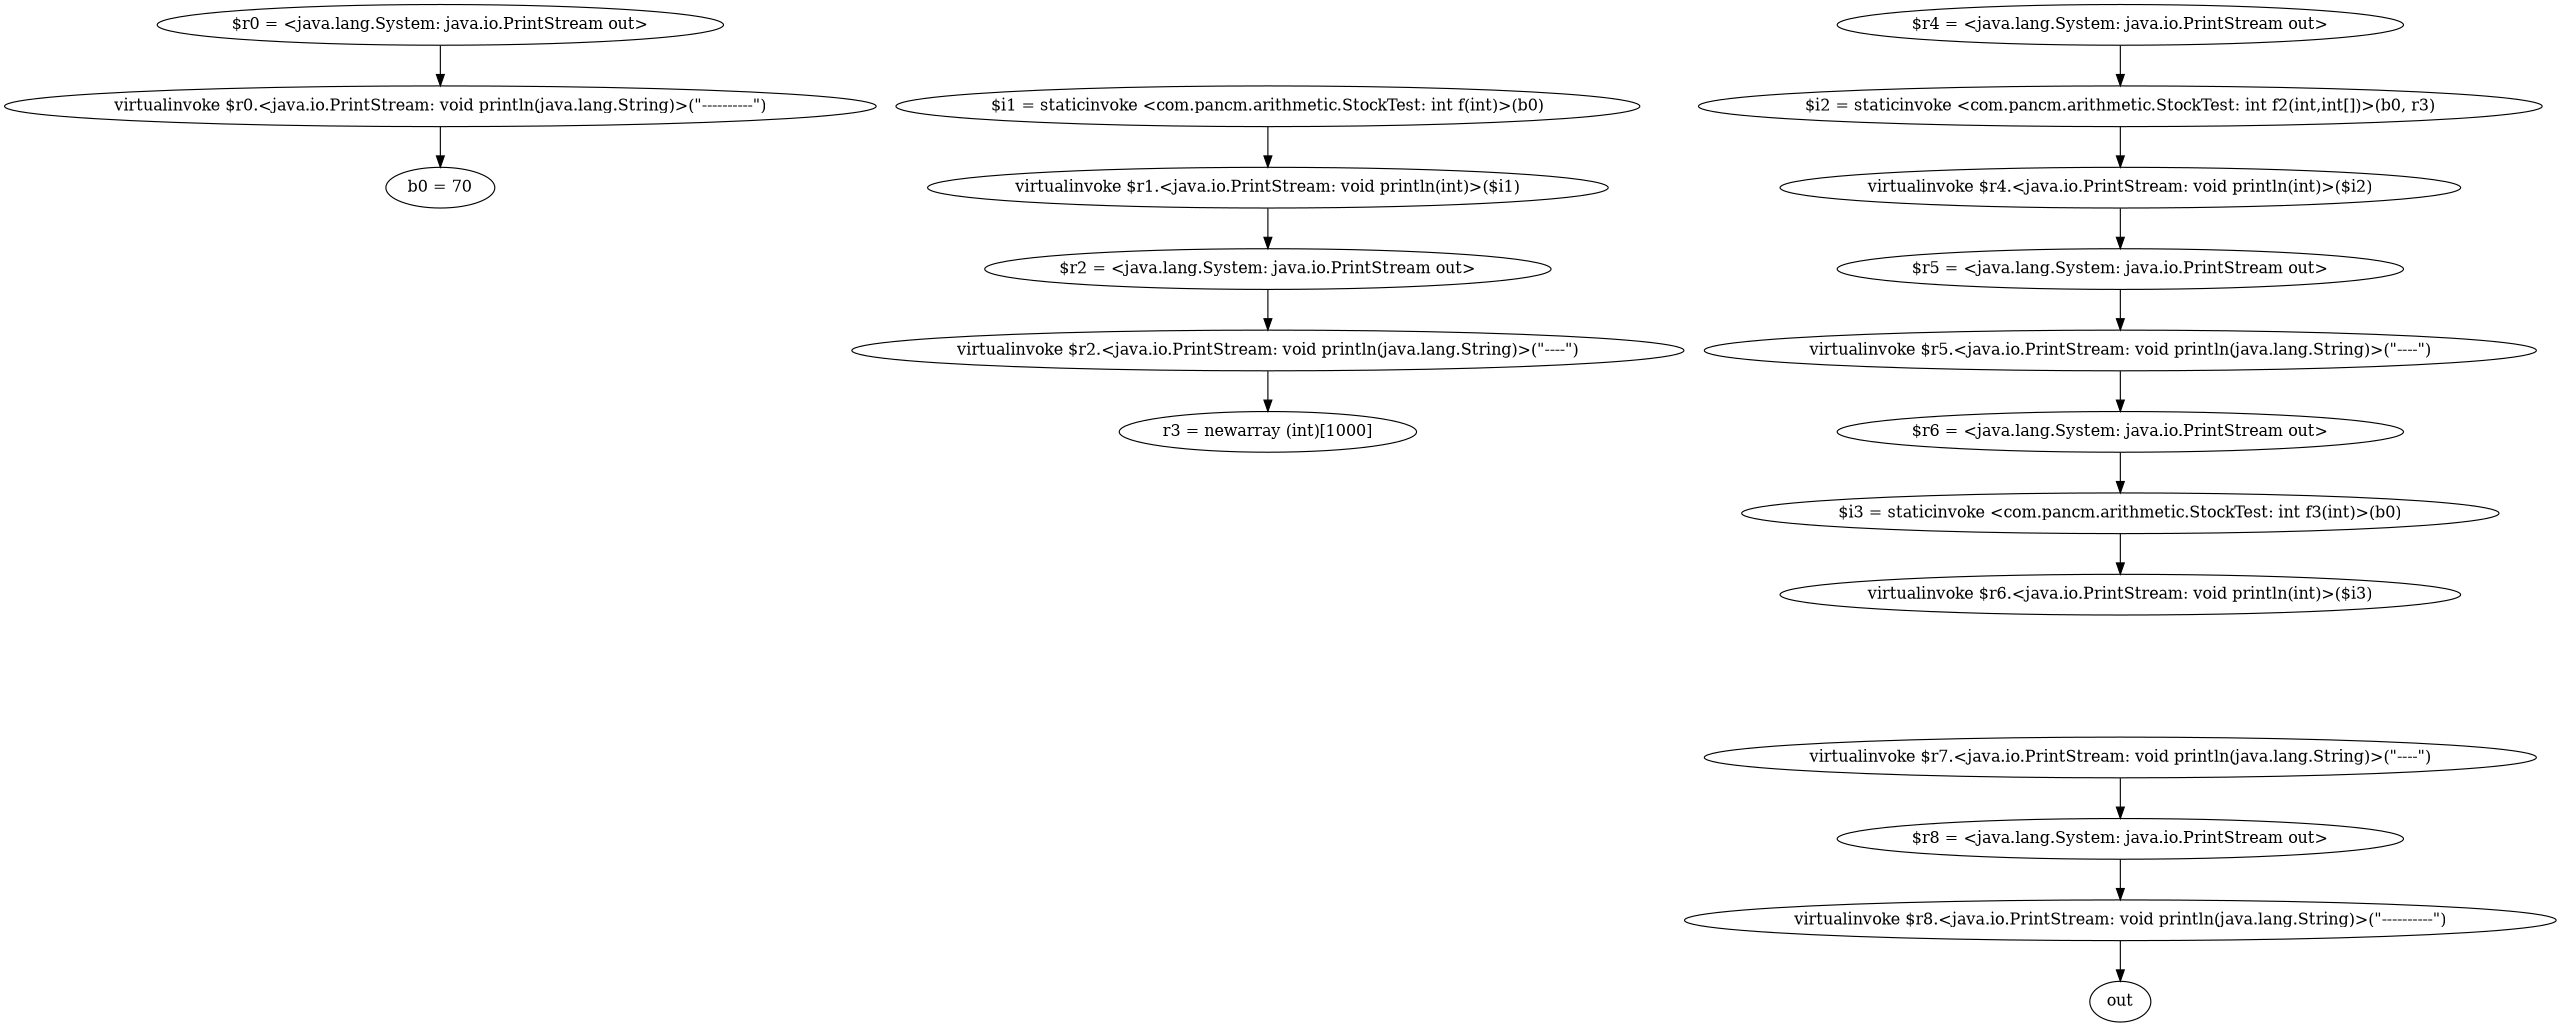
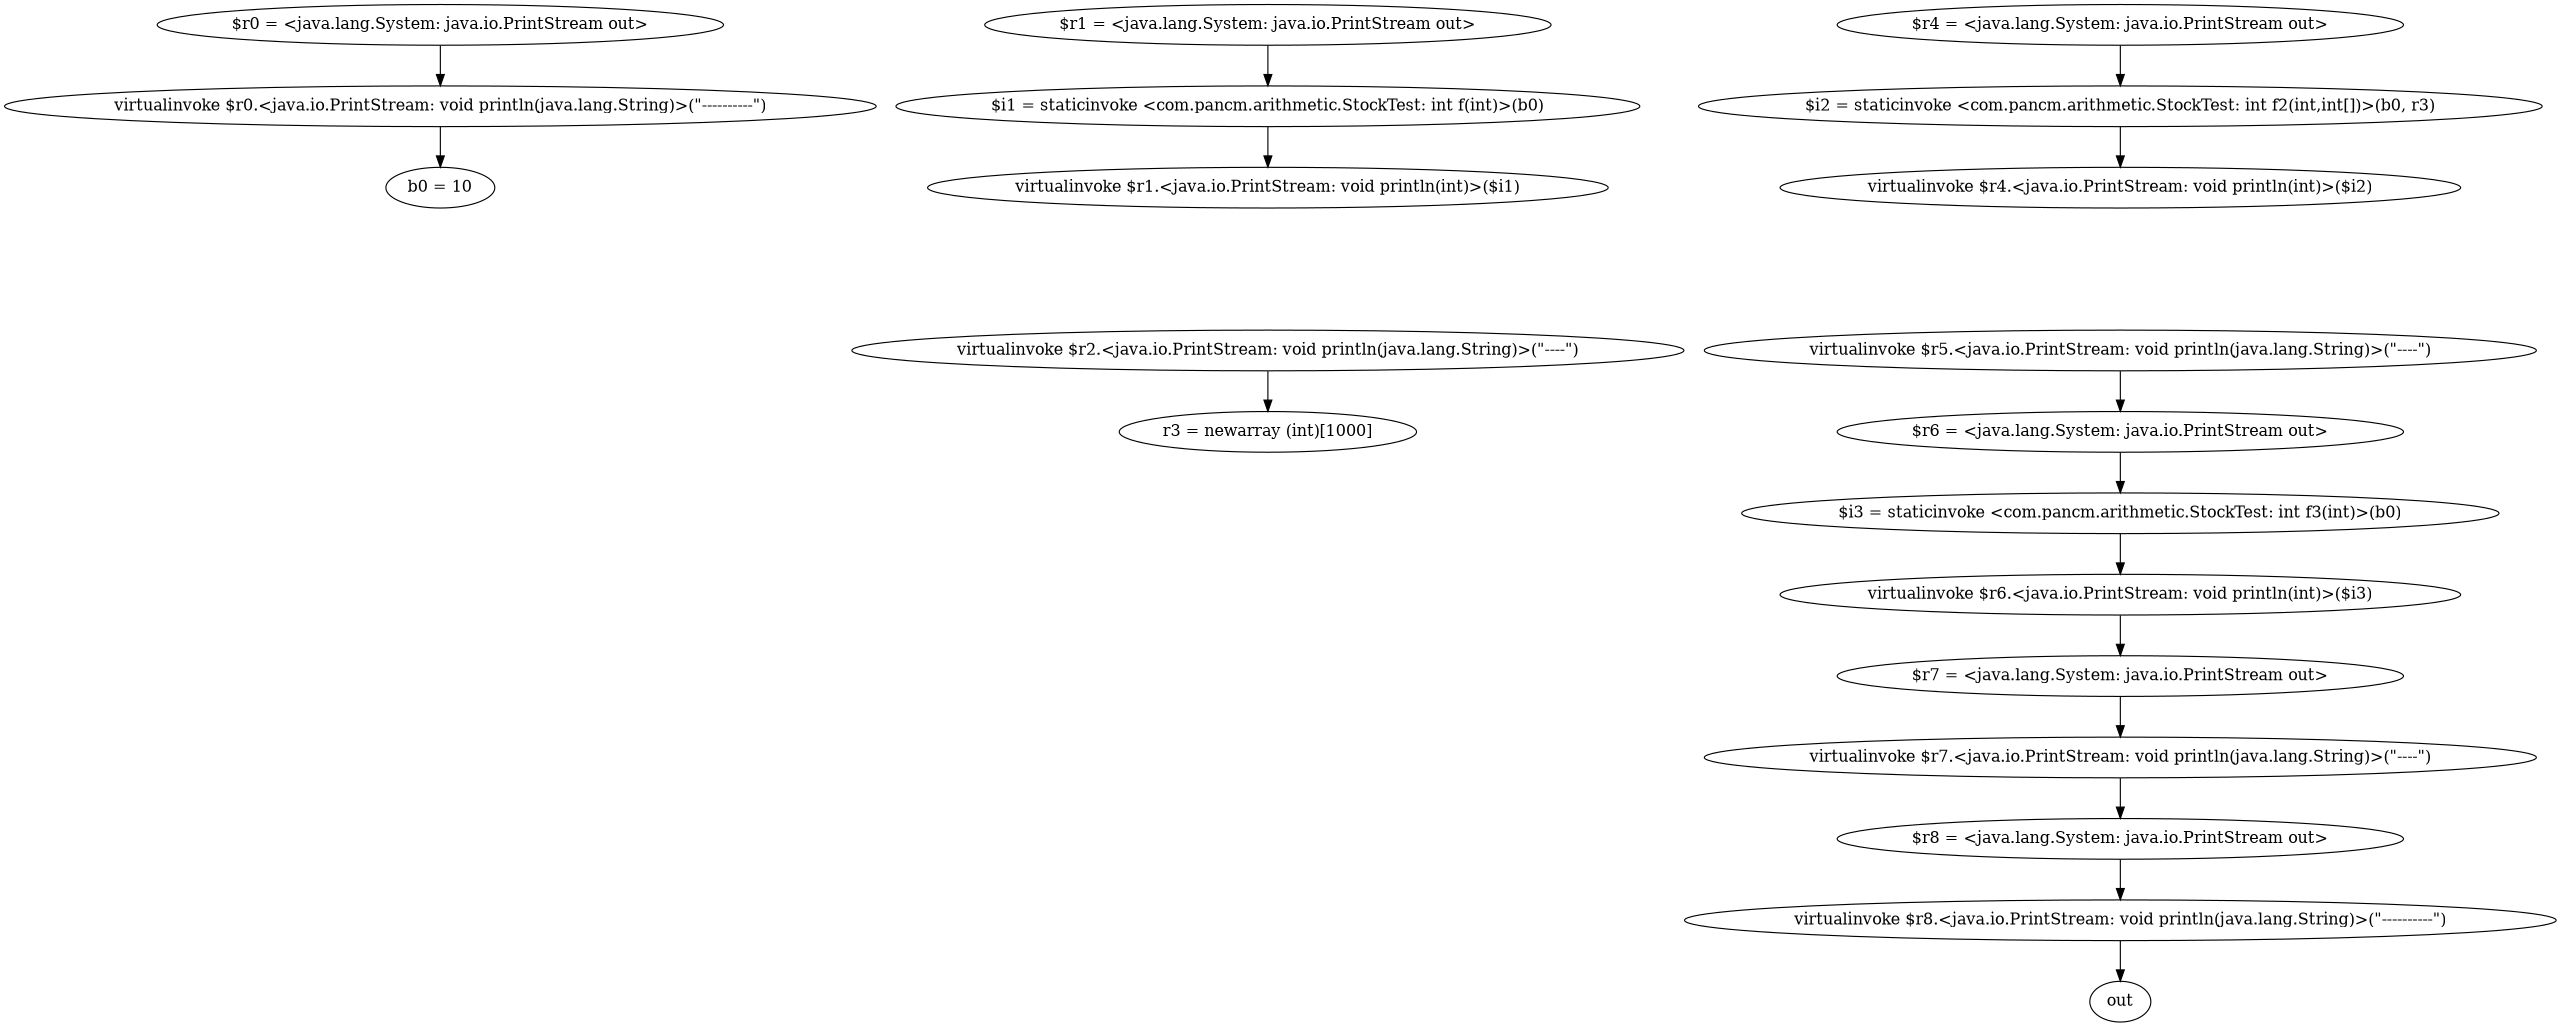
node "$r1 = <java.lang.System: java.io.PrintStream out>": added
node "b0 = 70": label "b0 = 70" -> "b0 = 10"
node "$r2 = <java.lang.System: java.io.PrintStream out>": removed
node "$r5 = <java.lang.System: java.io.PrintStream out>": removed
node "$r7 = <java.lang.System: java.io.PrintStream out>": added
